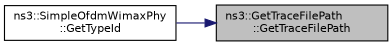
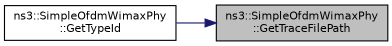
node "ns3::GetTraceFilePath ::GetTraceFilePath": label "ns3::GetTraceFilePath ::GetTraceFilePath" -> "ns3::SimpleOfdmWimaxPhy ::GetTraceFilePath"
